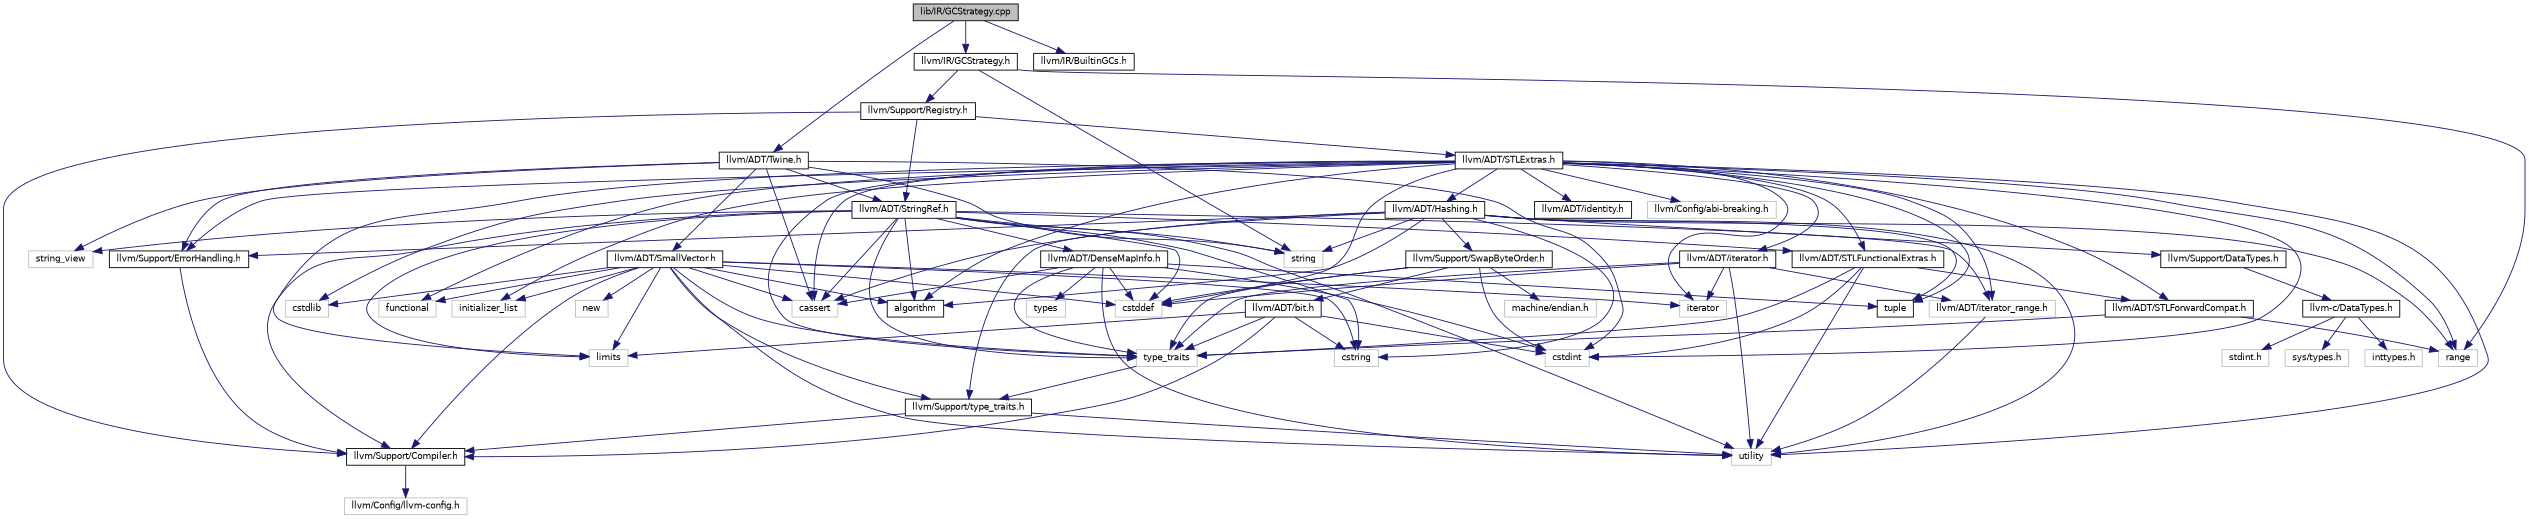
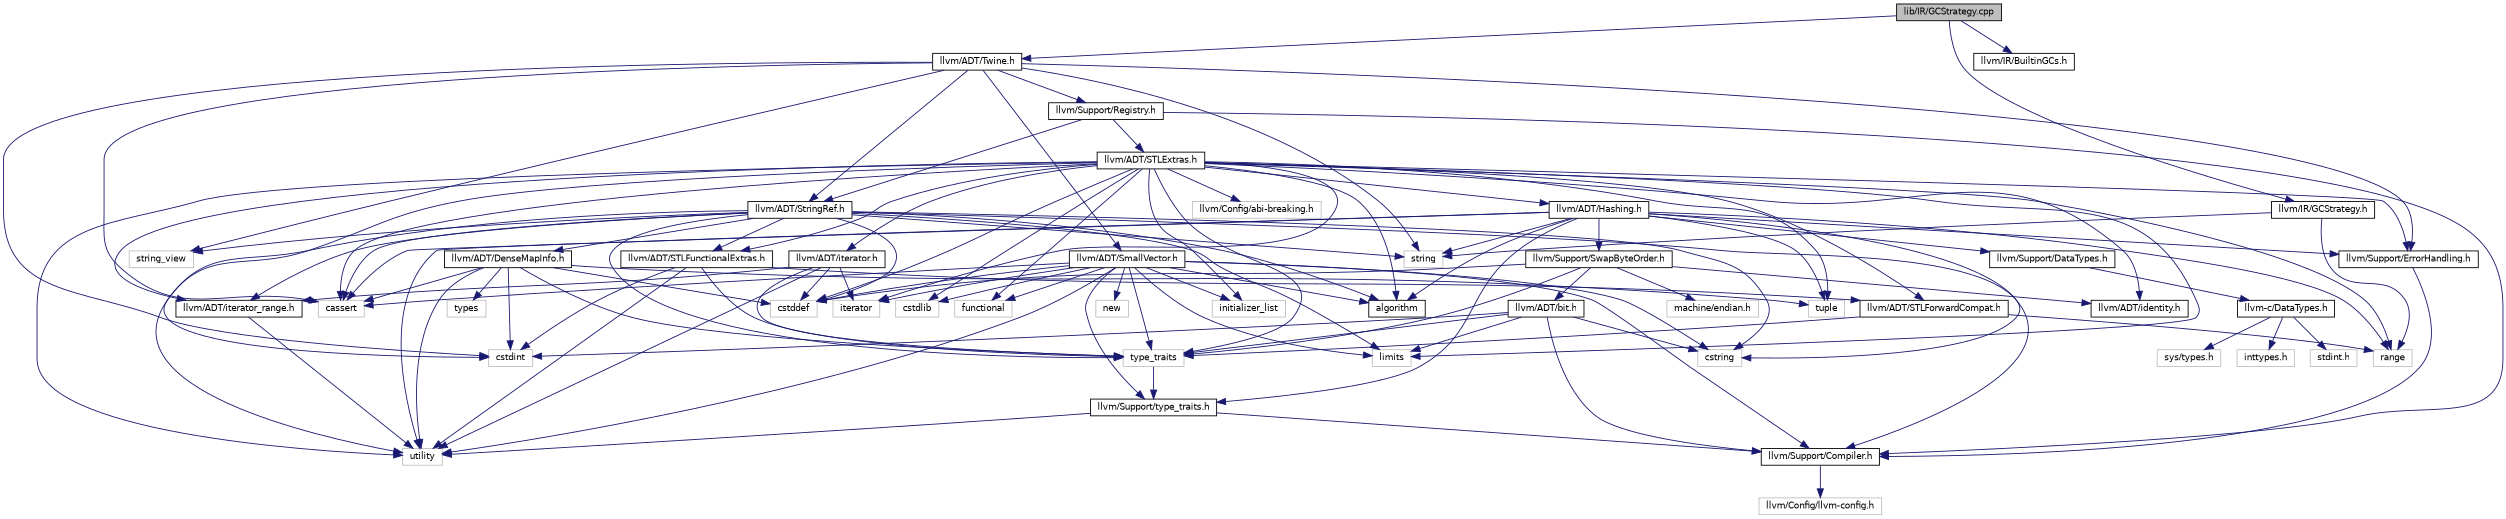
edge "llvm/IR/GCStrategy.h" -> "llvm/Support/Registry.h": now "llvm/ADT/Twine.h" -> "llvm/Support/Registry.h"
node "tuple": color black -> grey75
node "llvm/ADT/iterator_range.h": color grey75 -> black
edge "llvm/Support/SwapByteOrder.h" -> "cstdint": now "llvm/Support/SwapByteOrder.h" -> "llvm/ADT/identity.h"
